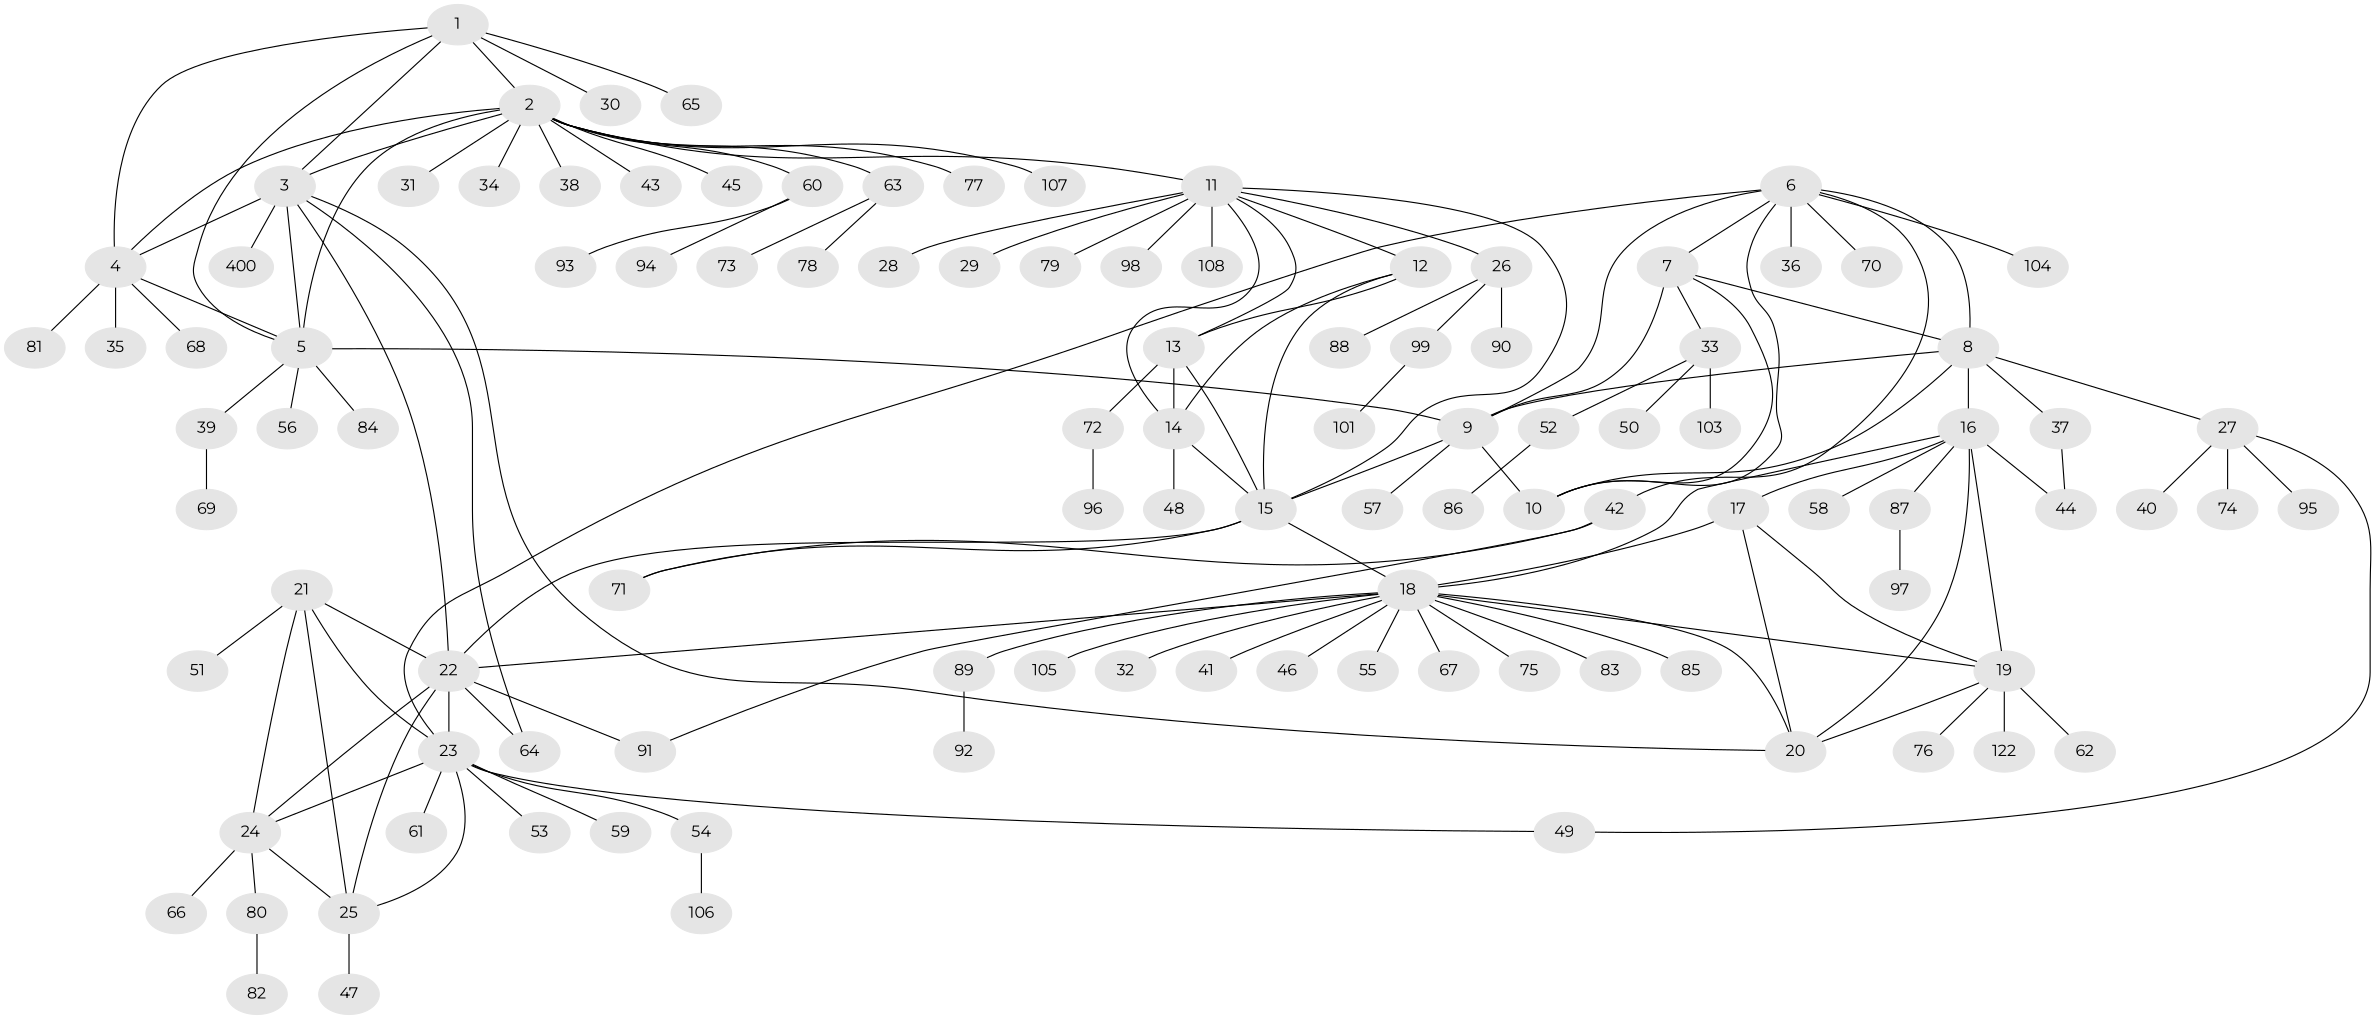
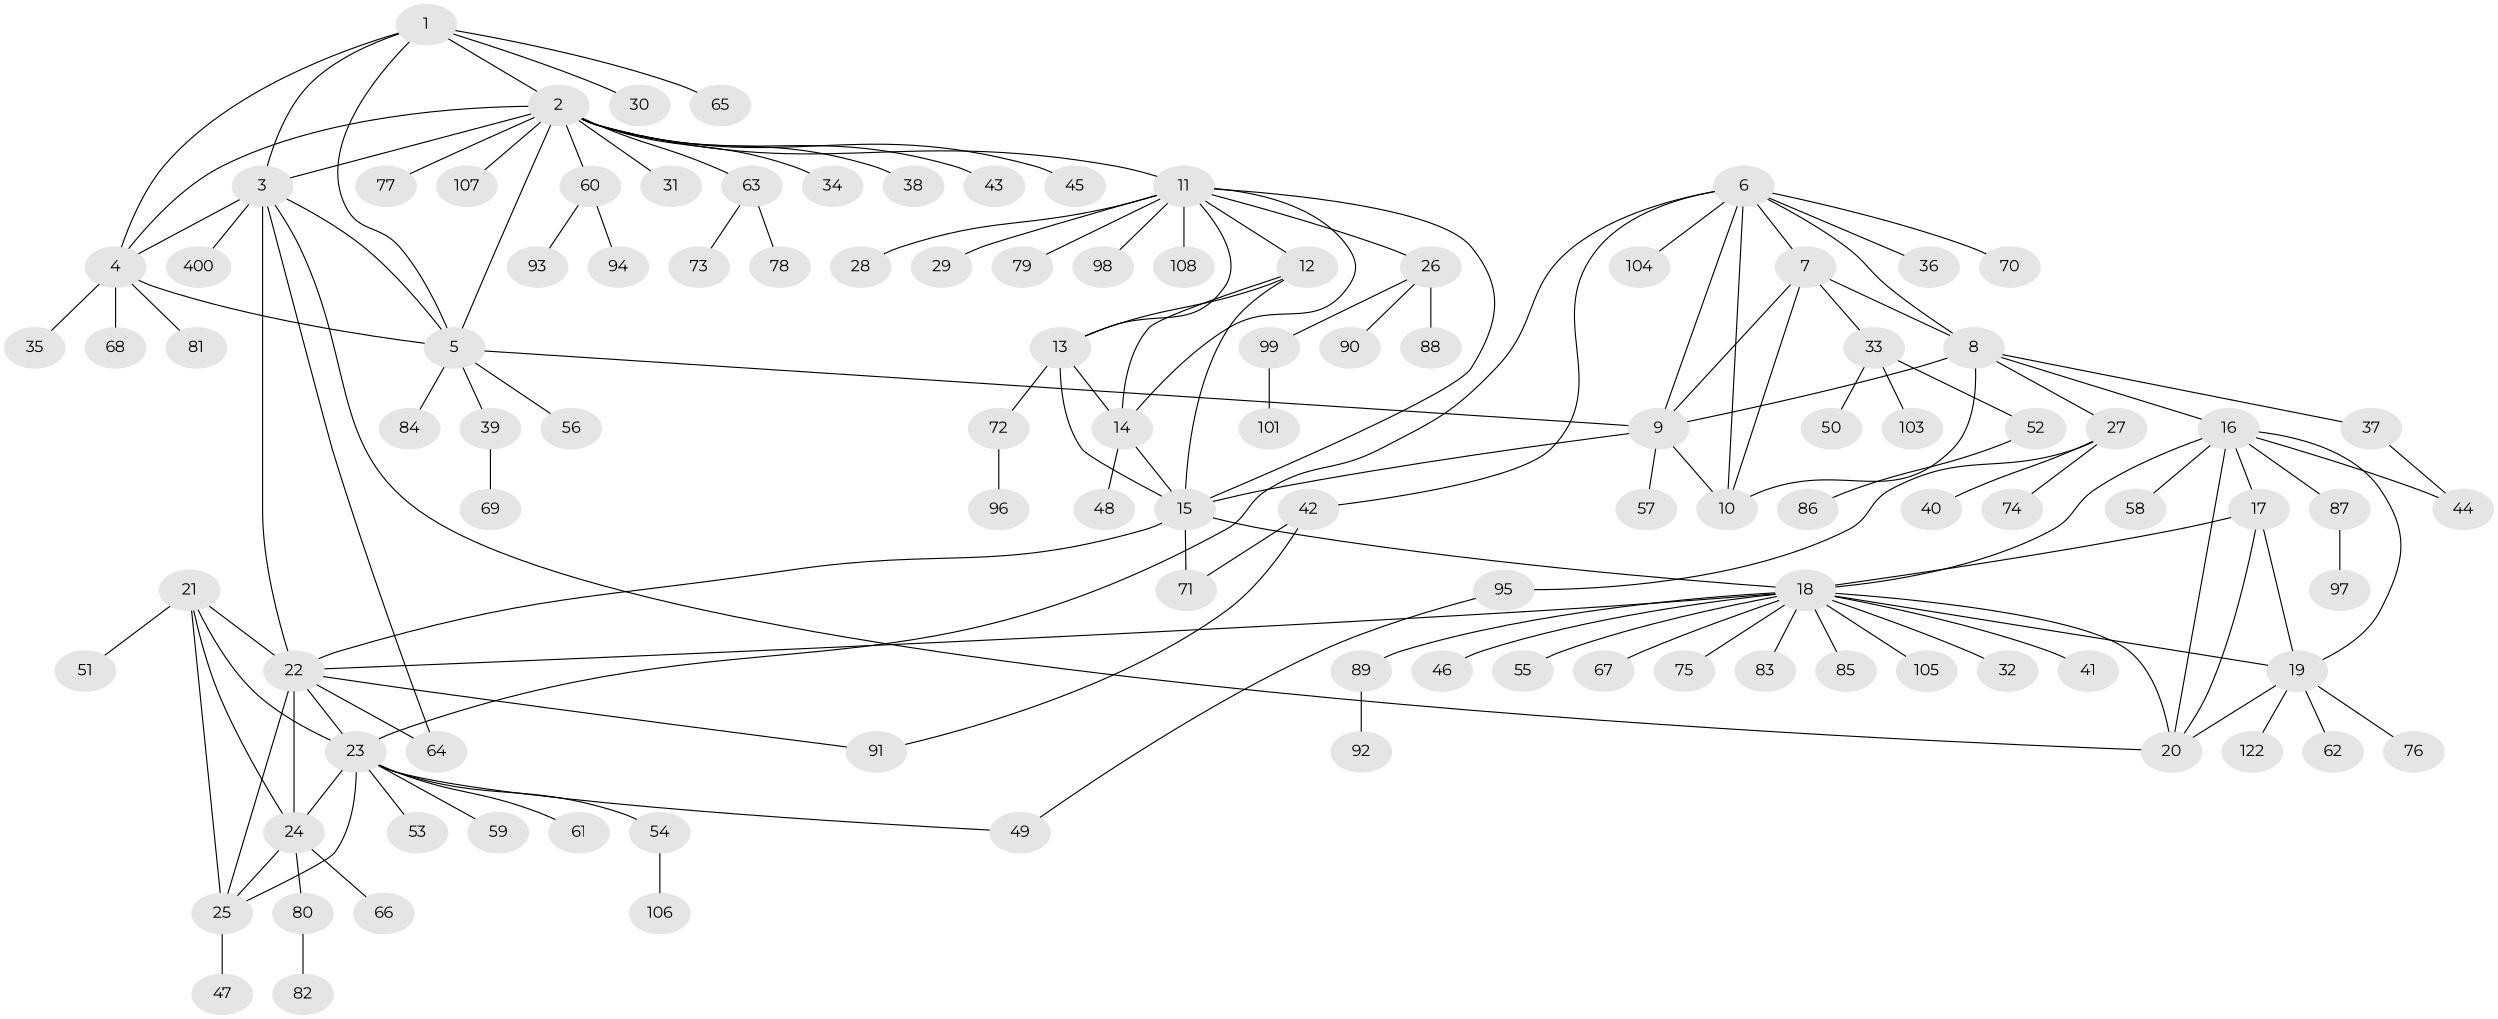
edge "27" -- "49": now "95" -- "49"
